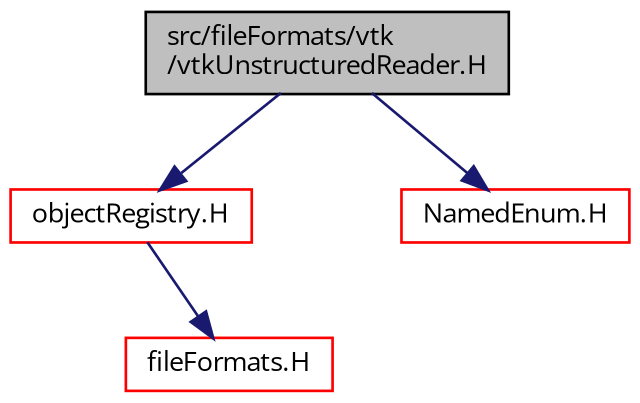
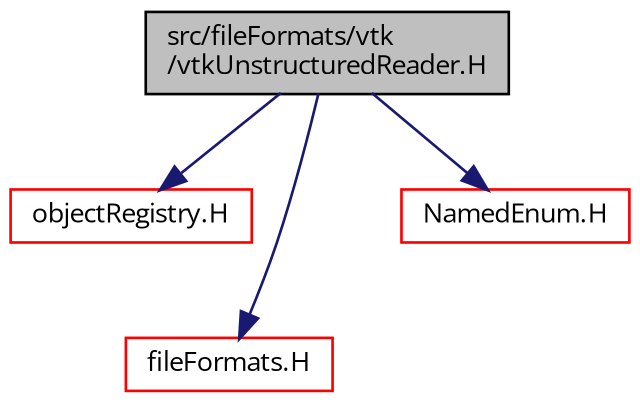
edge "objectRegistry.H" -> "fileFormats.H": now "src/fileFormats/vtk /vtkUnstructuredReader.H" -> "fileFormats.H"
